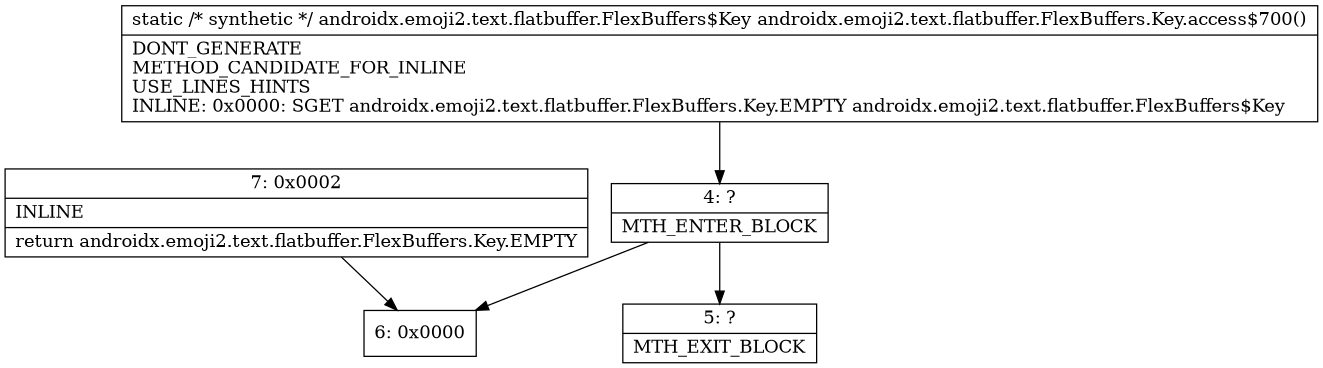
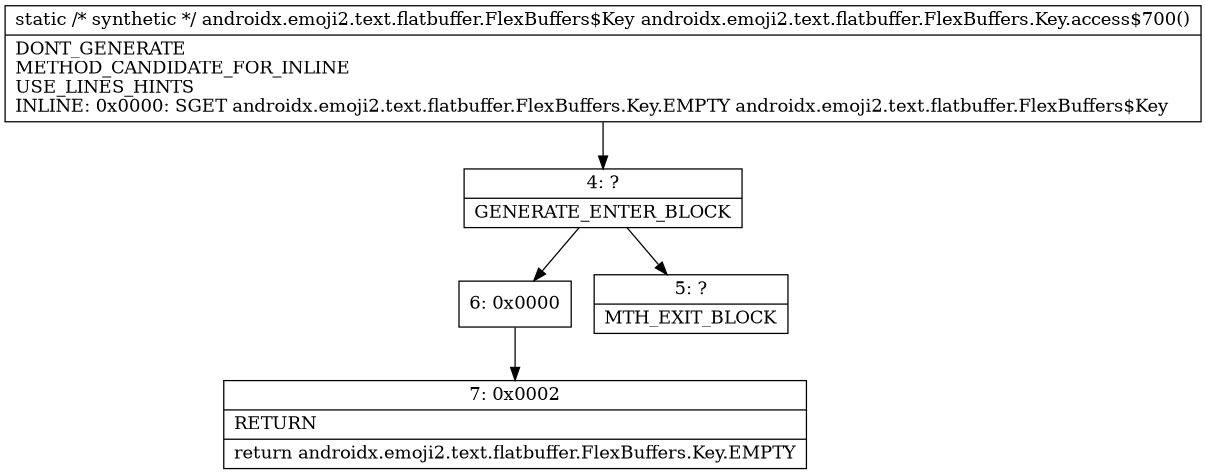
node "7: 0x0002": text "INLINE" -> "RETURN"
node "4: ?": text "MTH_ENTER_BLOCK" -> "GENERATE_ENTER_BLOCK"
edge "7: 0x0002" -> "6: 0x0000": reversed
